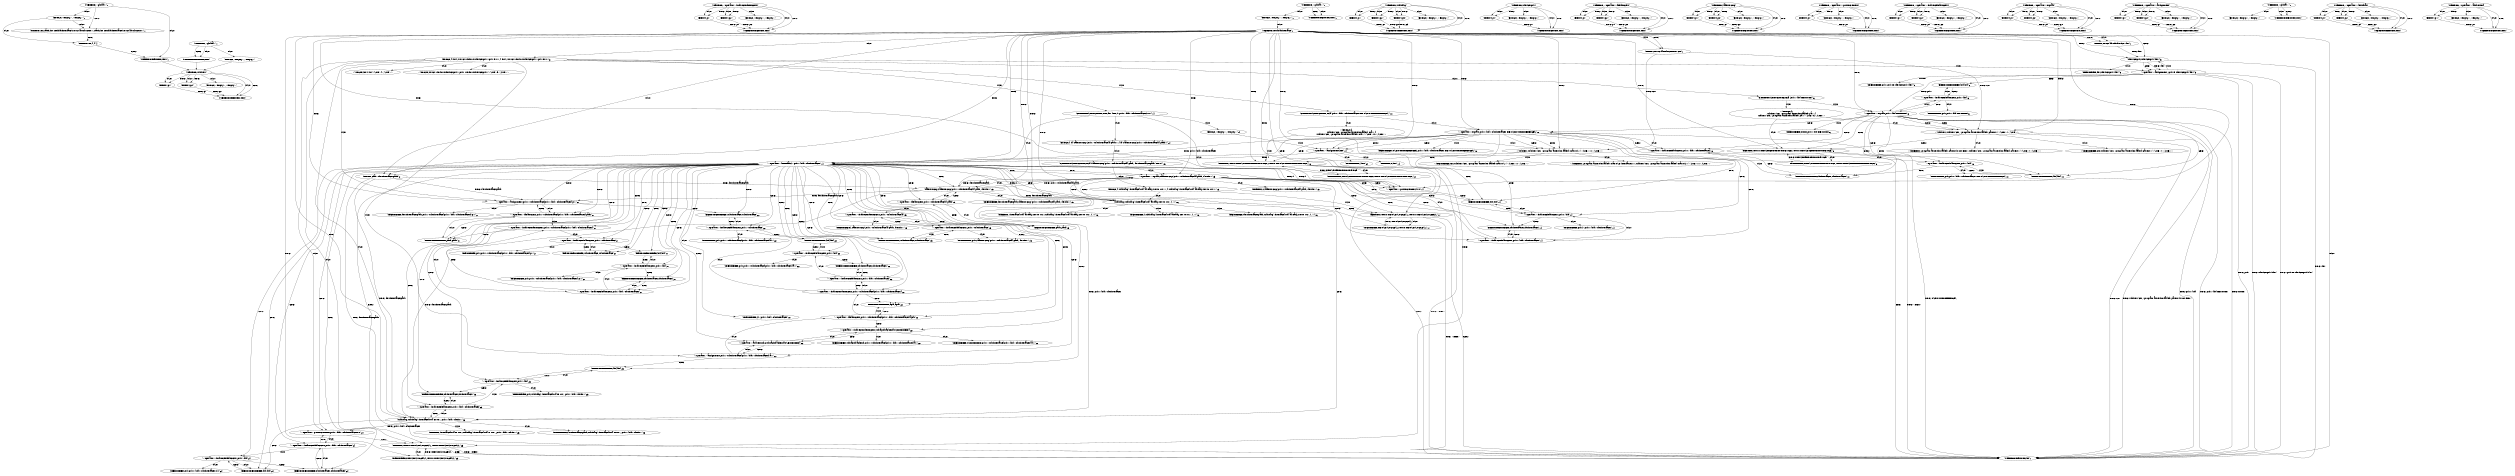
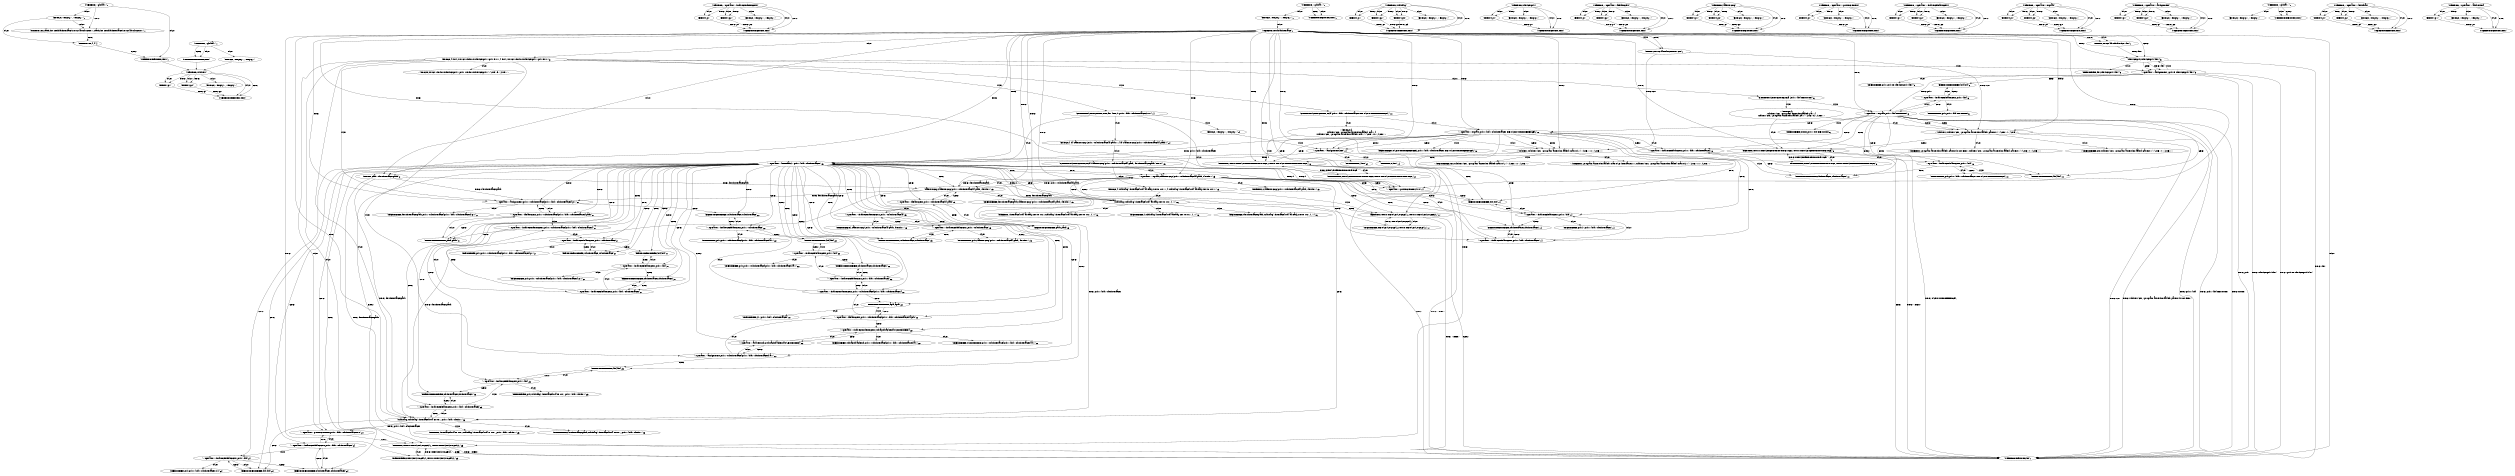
node "<(LOCAL,int i: int)<SUB>4</SUB>>": removed
edge "(<operator>.assignment,*priv = _device_priv(dev))" -> "(IDENTIFIER,priv,*priv = _device_priv(dev))": label "NULL: " -> "AST: "
node "(<operator>.lessThan,i<priv->hid->nb_interfaces)": text "14" -> "15"
edge "(<operator>.lessThan,i<priv->hid->nb_interfaces)" -> "(IDENTIFIER,i,i<priv->hid->nb_interfaces)": now "(FIELD_IDENTIFIER,apib,apib)" -> "(IDENTIFIER,i,i<priv->hid->nb_interfaces)"
